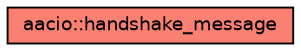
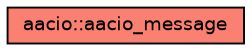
node "aacio::handshake_message": label "aacio::handshake_message" -> "aacio::aacio_message"
